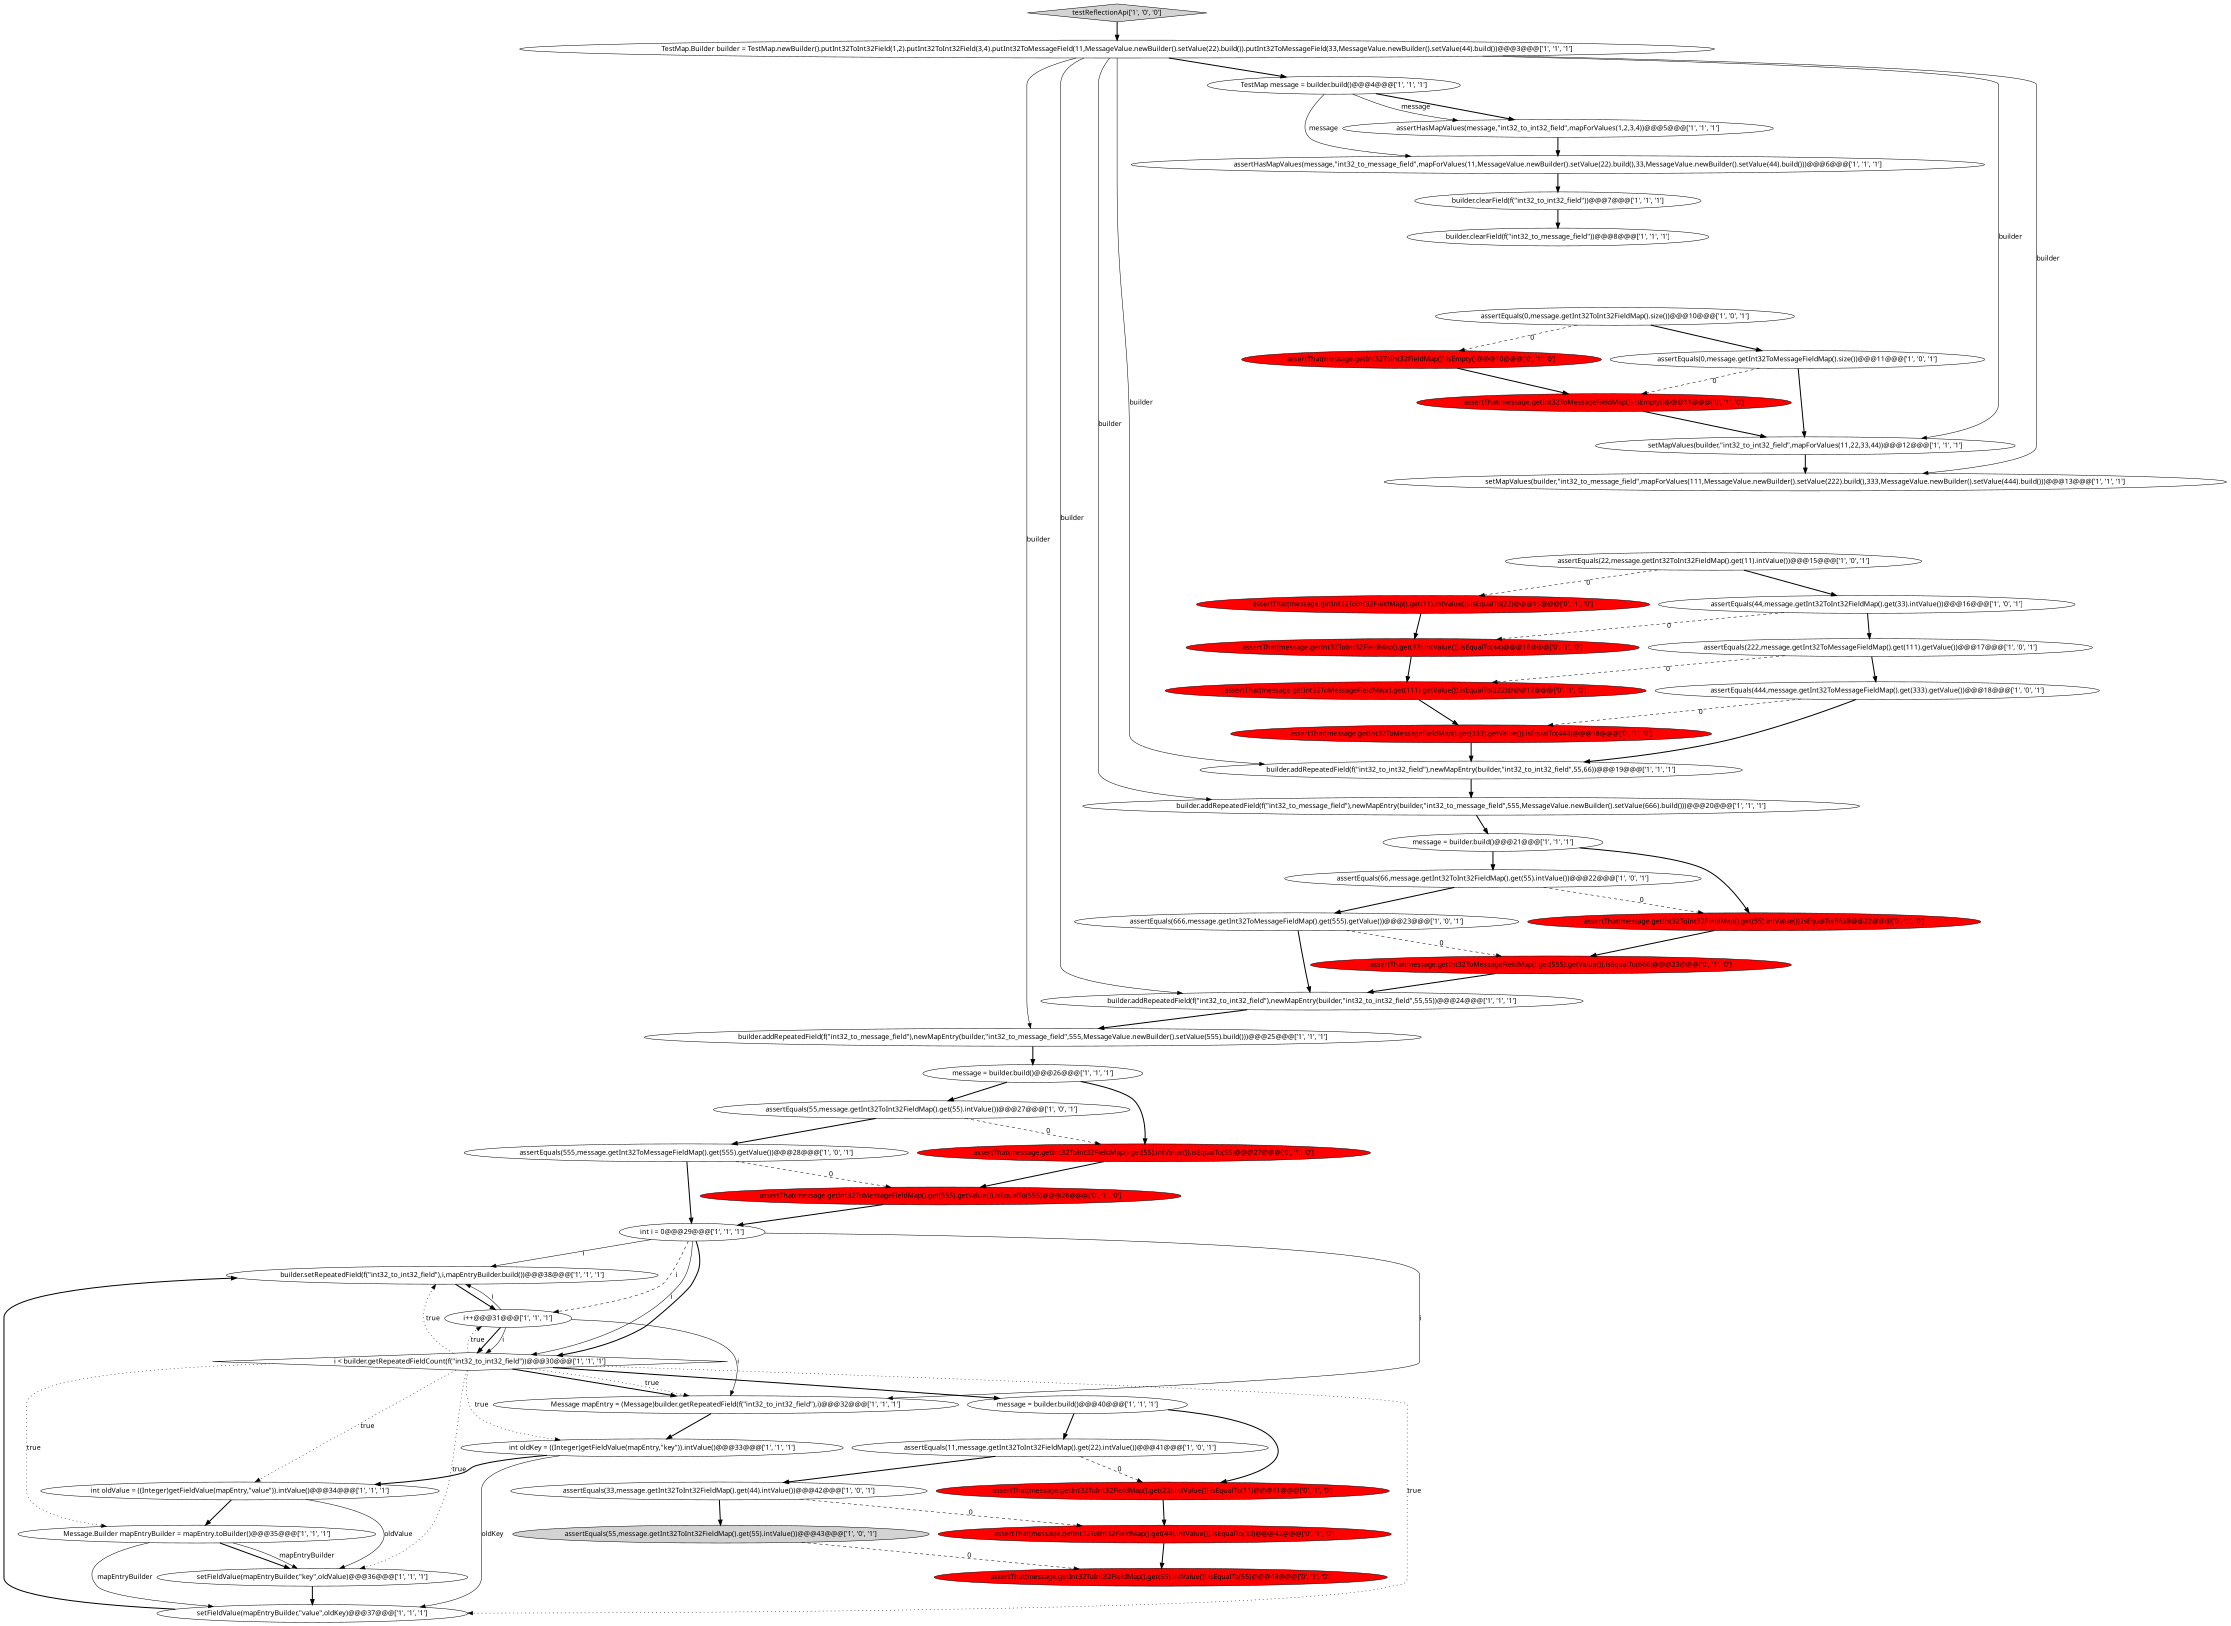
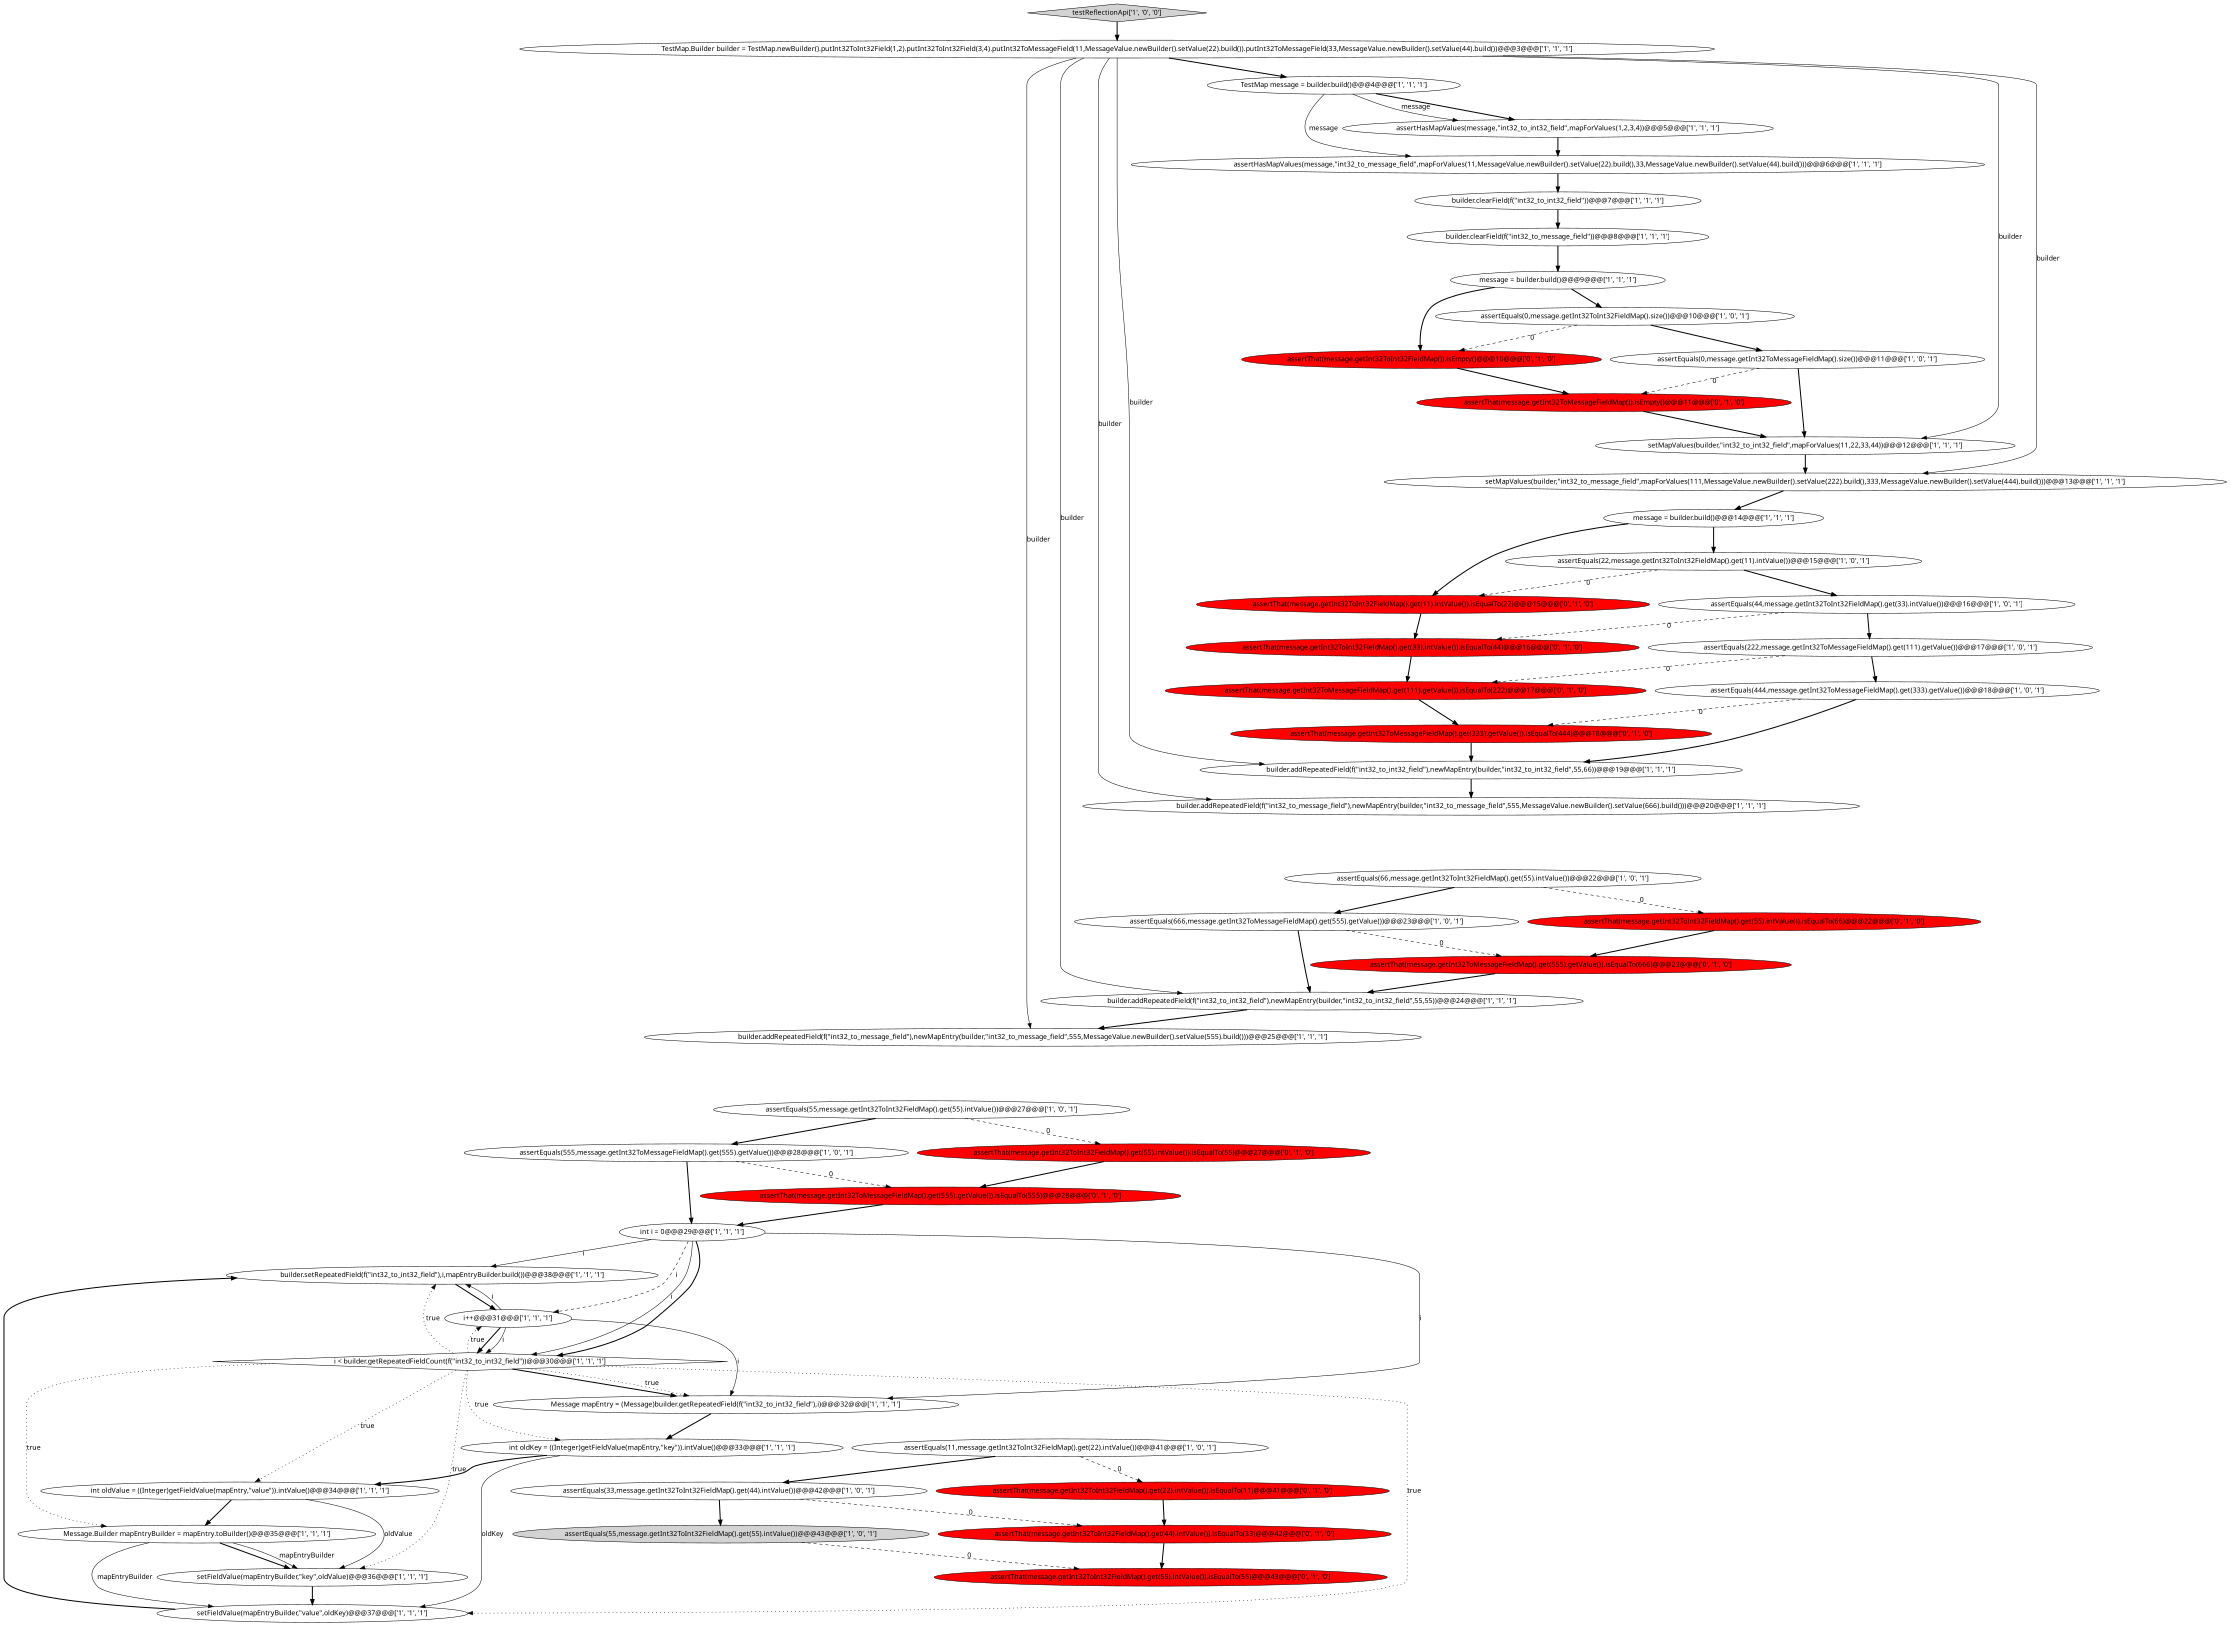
node "message = builder.build()@@@9@@@['1', '1', '1']": added
node "message = builder.build()@@@14@@@['1', '1', '1']": added
node "message = builder.build()@@@21@@@['1', '1', '1']": removed
node "message = builder.build()@@@26@@@['1', '1', '1']": removed
node "message = builder.build()@@@40@@@['1', '1', '1']": removed
